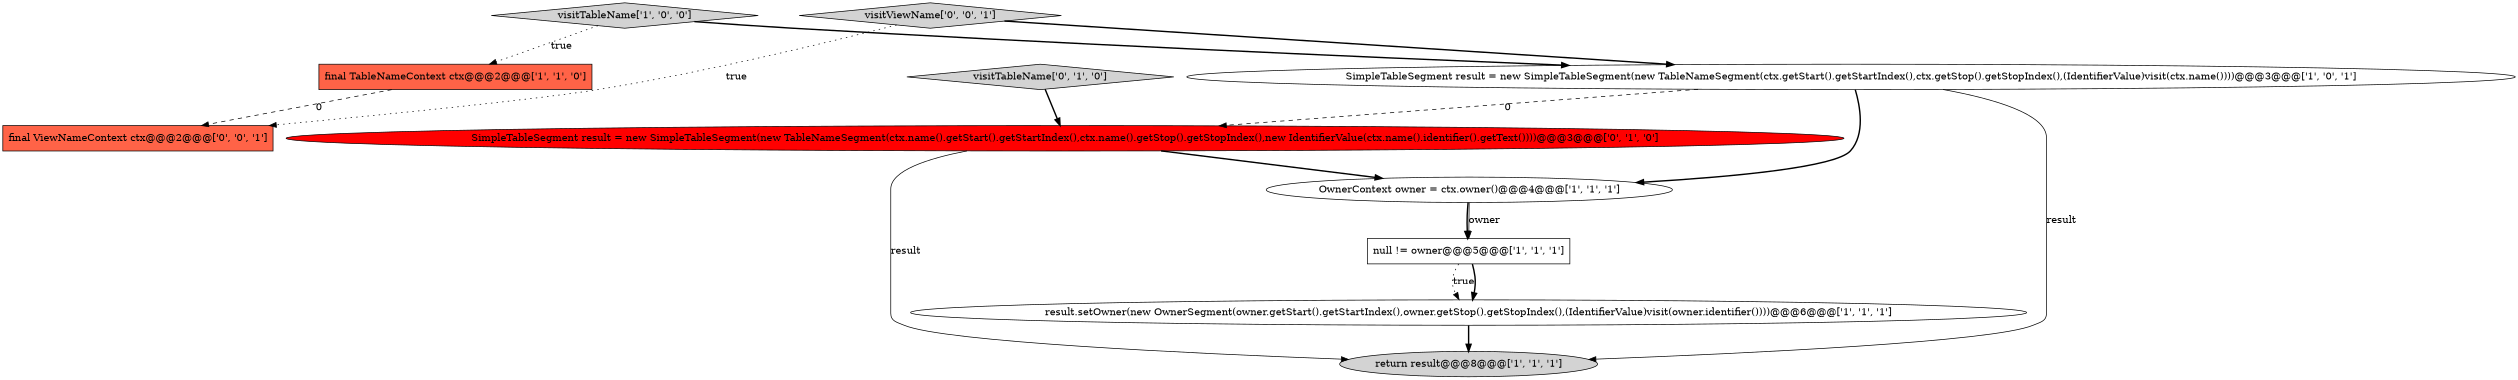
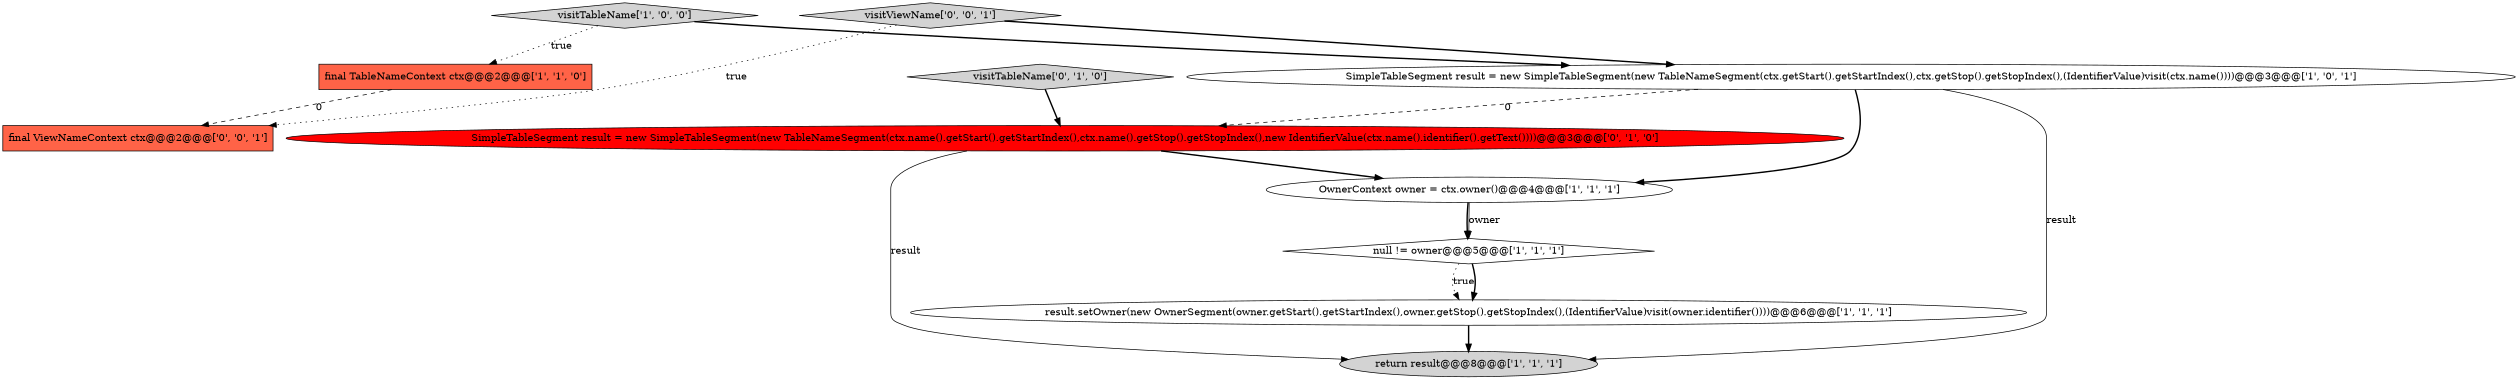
node "null != owner@@@5@@@['1', '1', '1']": shape box -> diamond
